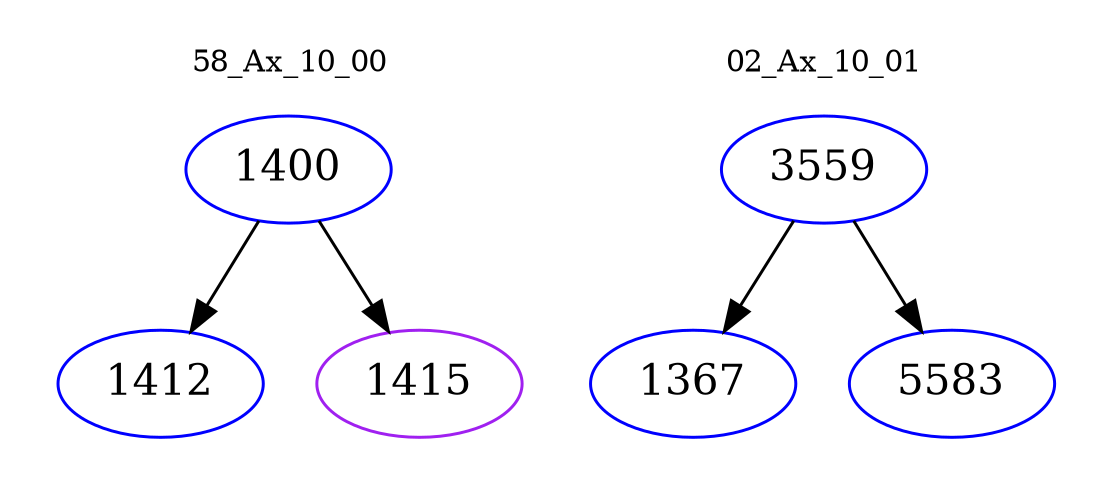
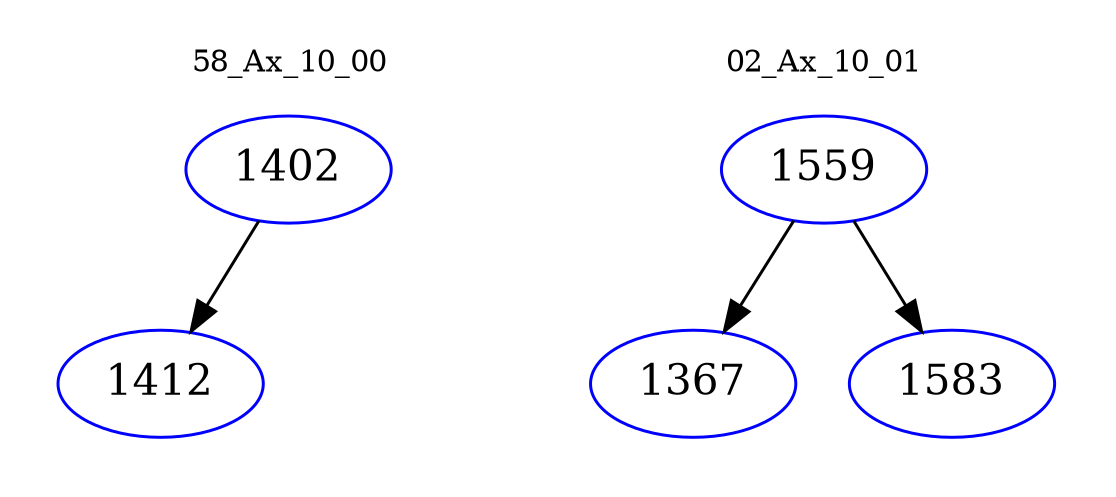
node "1400": label "1400" -> "1402"
node "3559": label "3559" -> "1559"
node "1415": removed
node "5583": label "5583" -> "1583"
